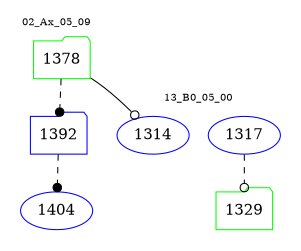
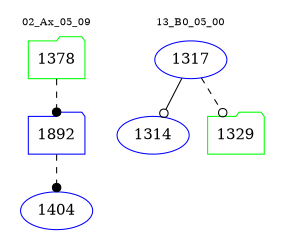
edge "1378" -> "1314": now "1317" -> "1314"
node "1392": label "1392" -> "1892"
